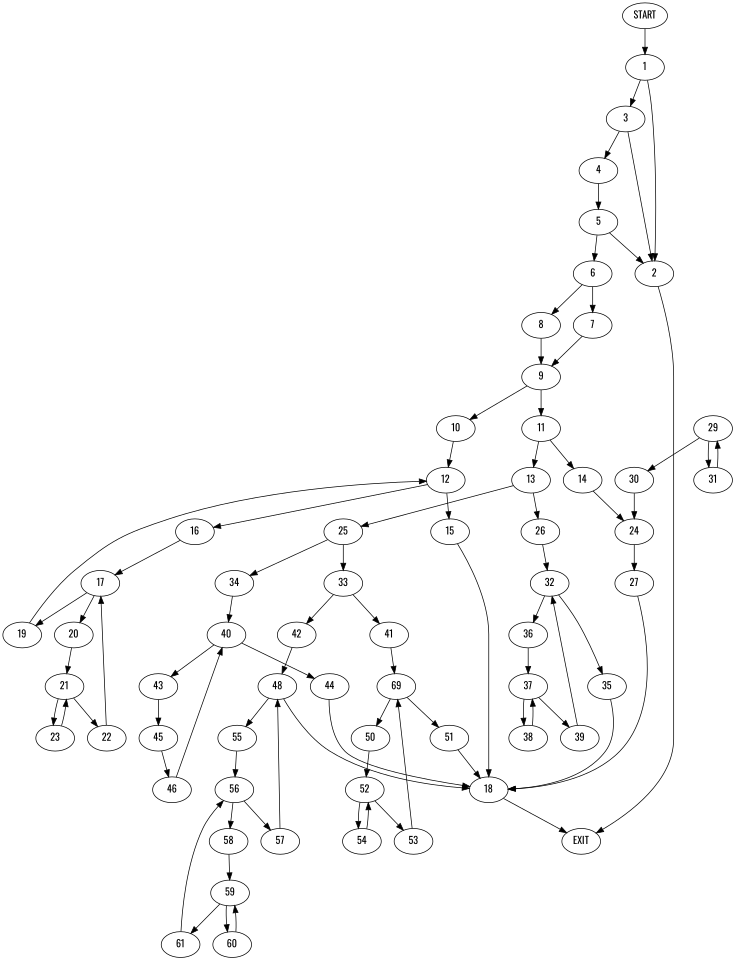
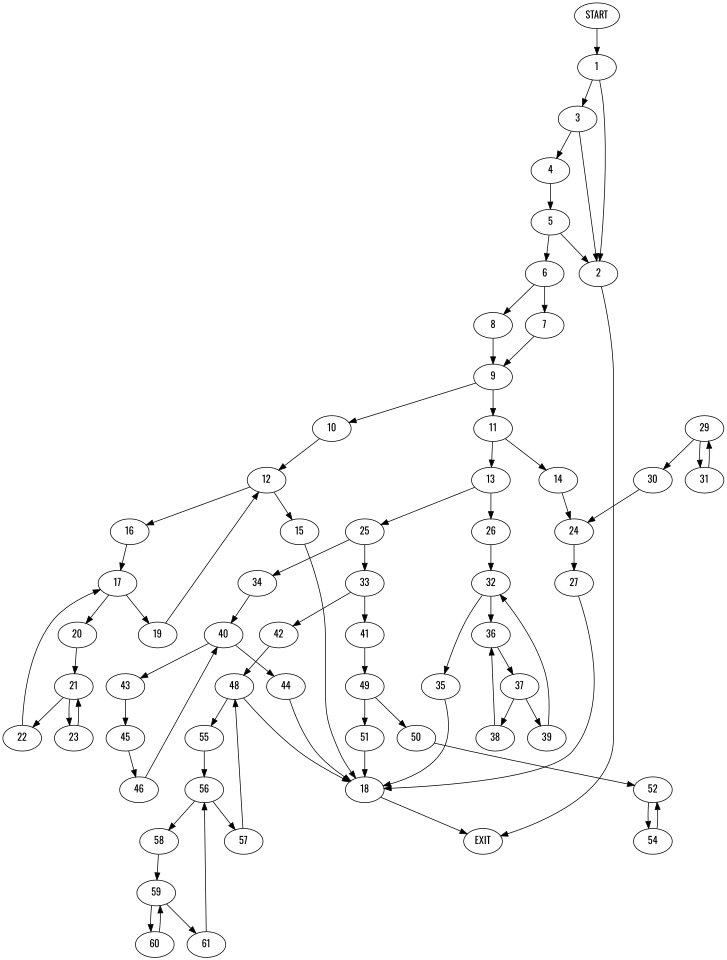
node "69": label "69" -> "49"
edge "38" -> "37": now "38" -> "36"
node "53": removed
